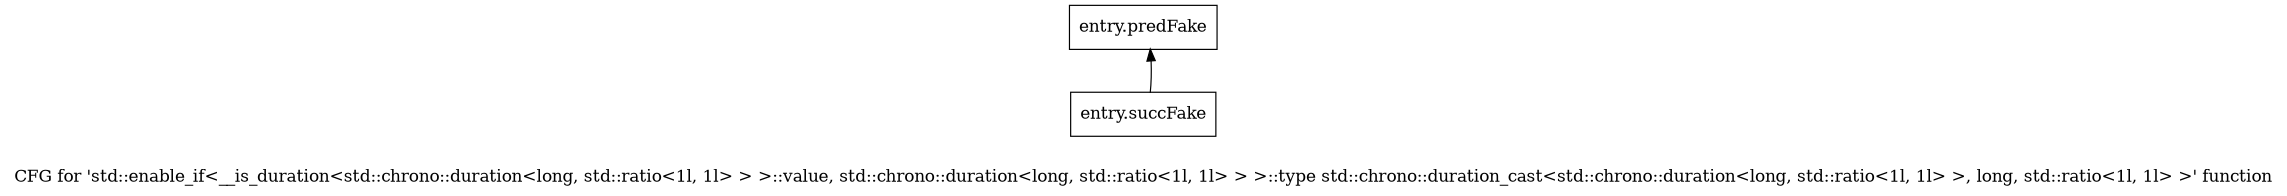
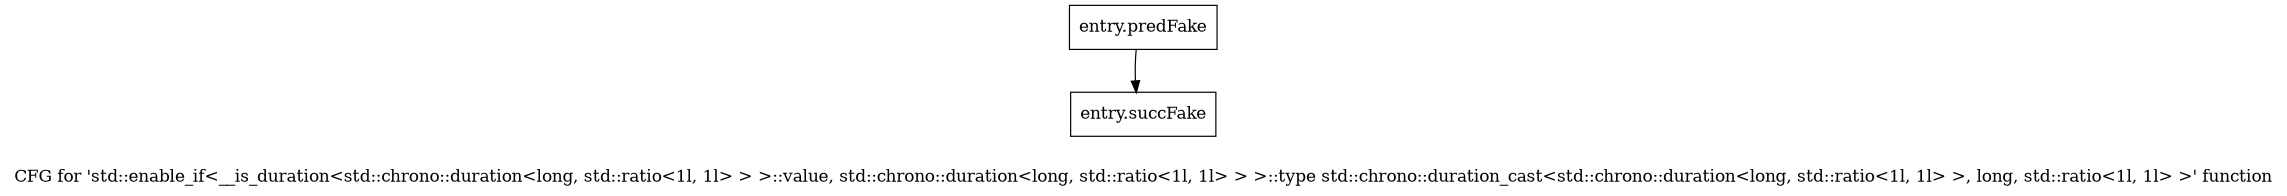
edge "entry.succFake" -> "entry.predFake": reversed
